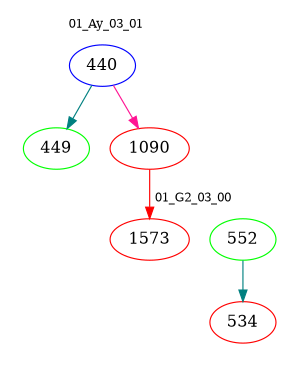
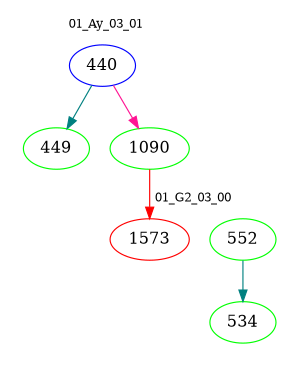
node "1090": color red -> green
node "534": color red -> green
